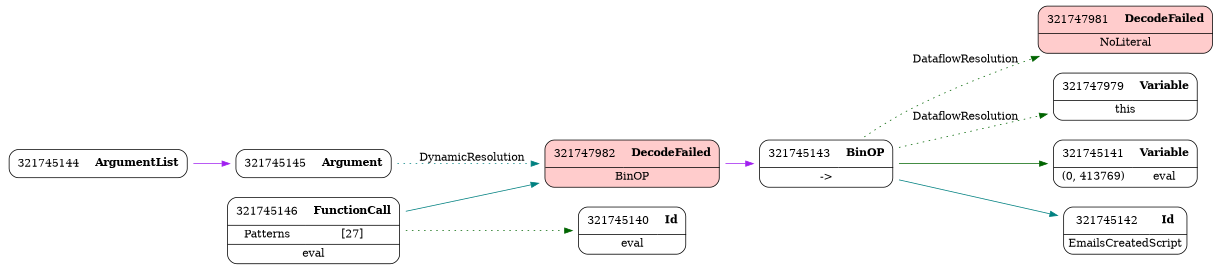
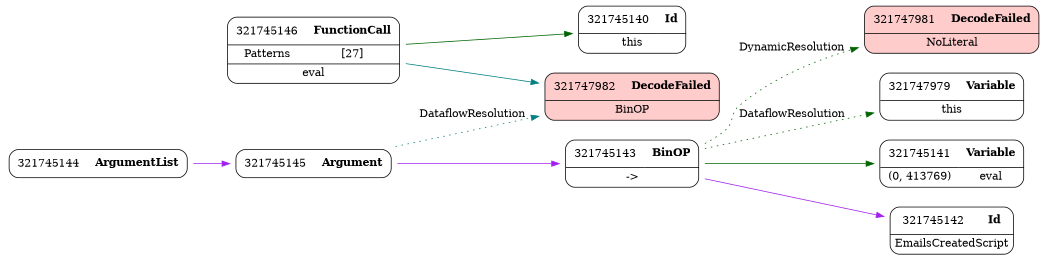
edge "321745143" -> "321747981": label "DataflowResolution" -> "DynamicResolution"
edge "321745145" -> "321747982": label "DynamicResolution" -> "DataflowResolution"
edge "321747982" -> "321745143": now "321745145" -> "321745143"
edge "321745143" -> "321745142": color teal -> purple
edge "321745146" -> "321745140": style dotted -> solid
node "321745140": text "eval" -> "this"
